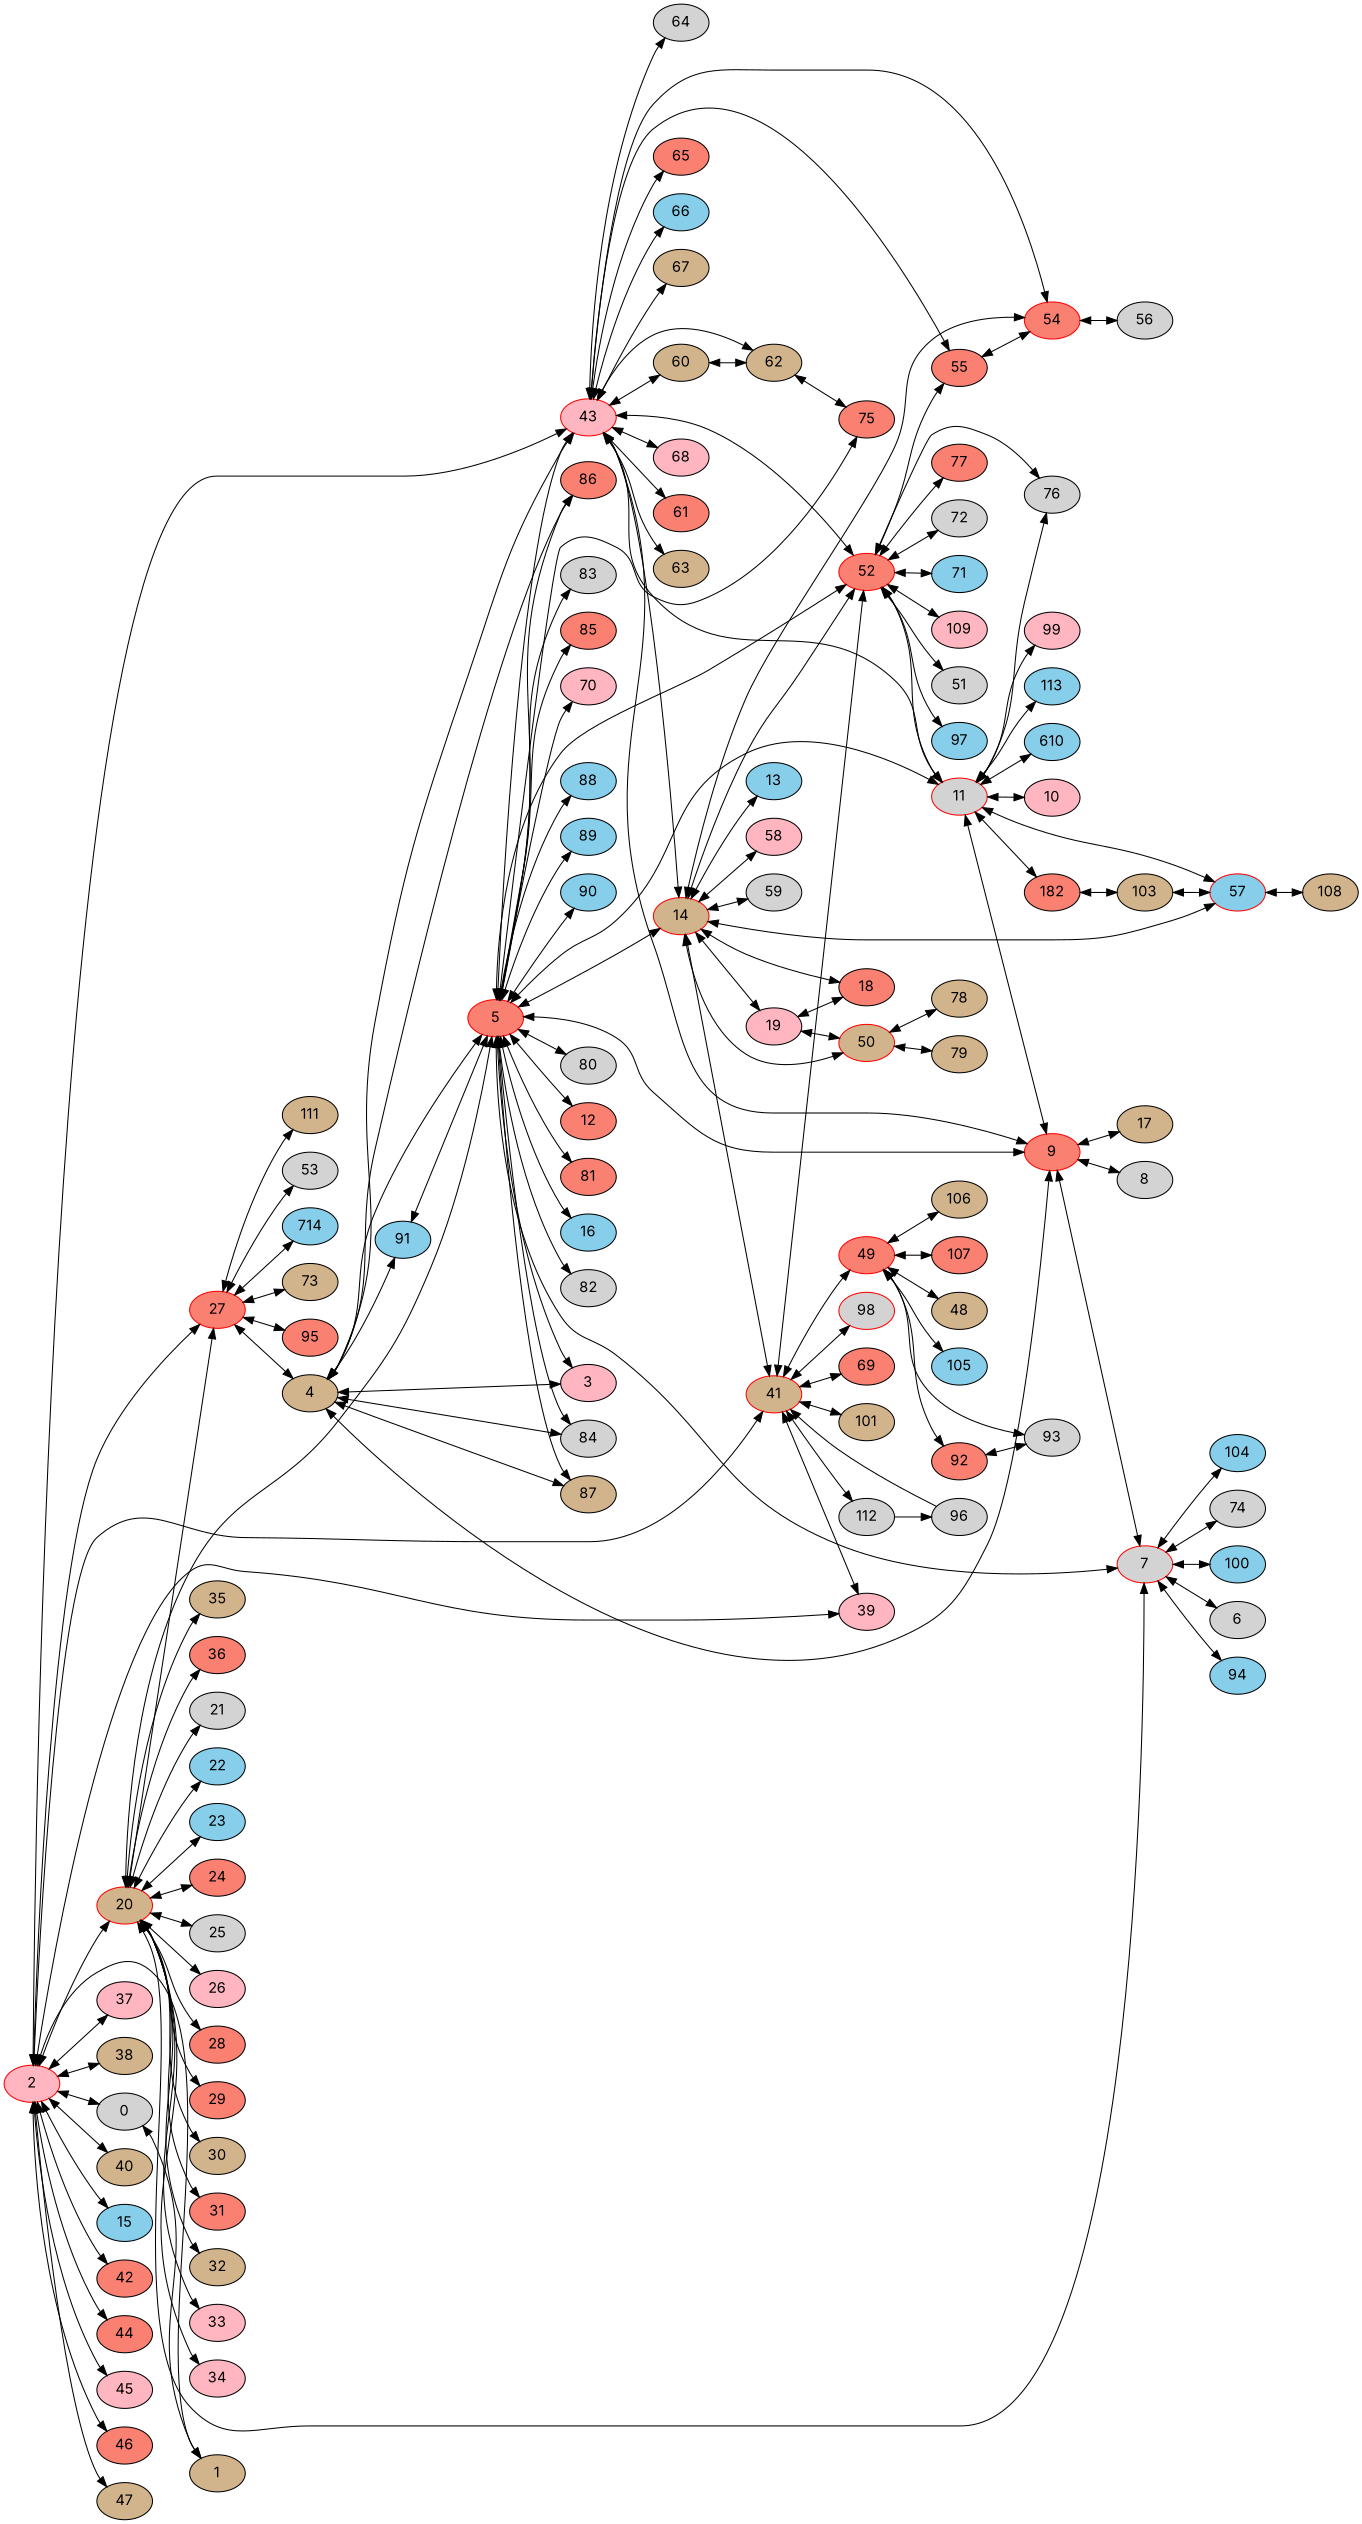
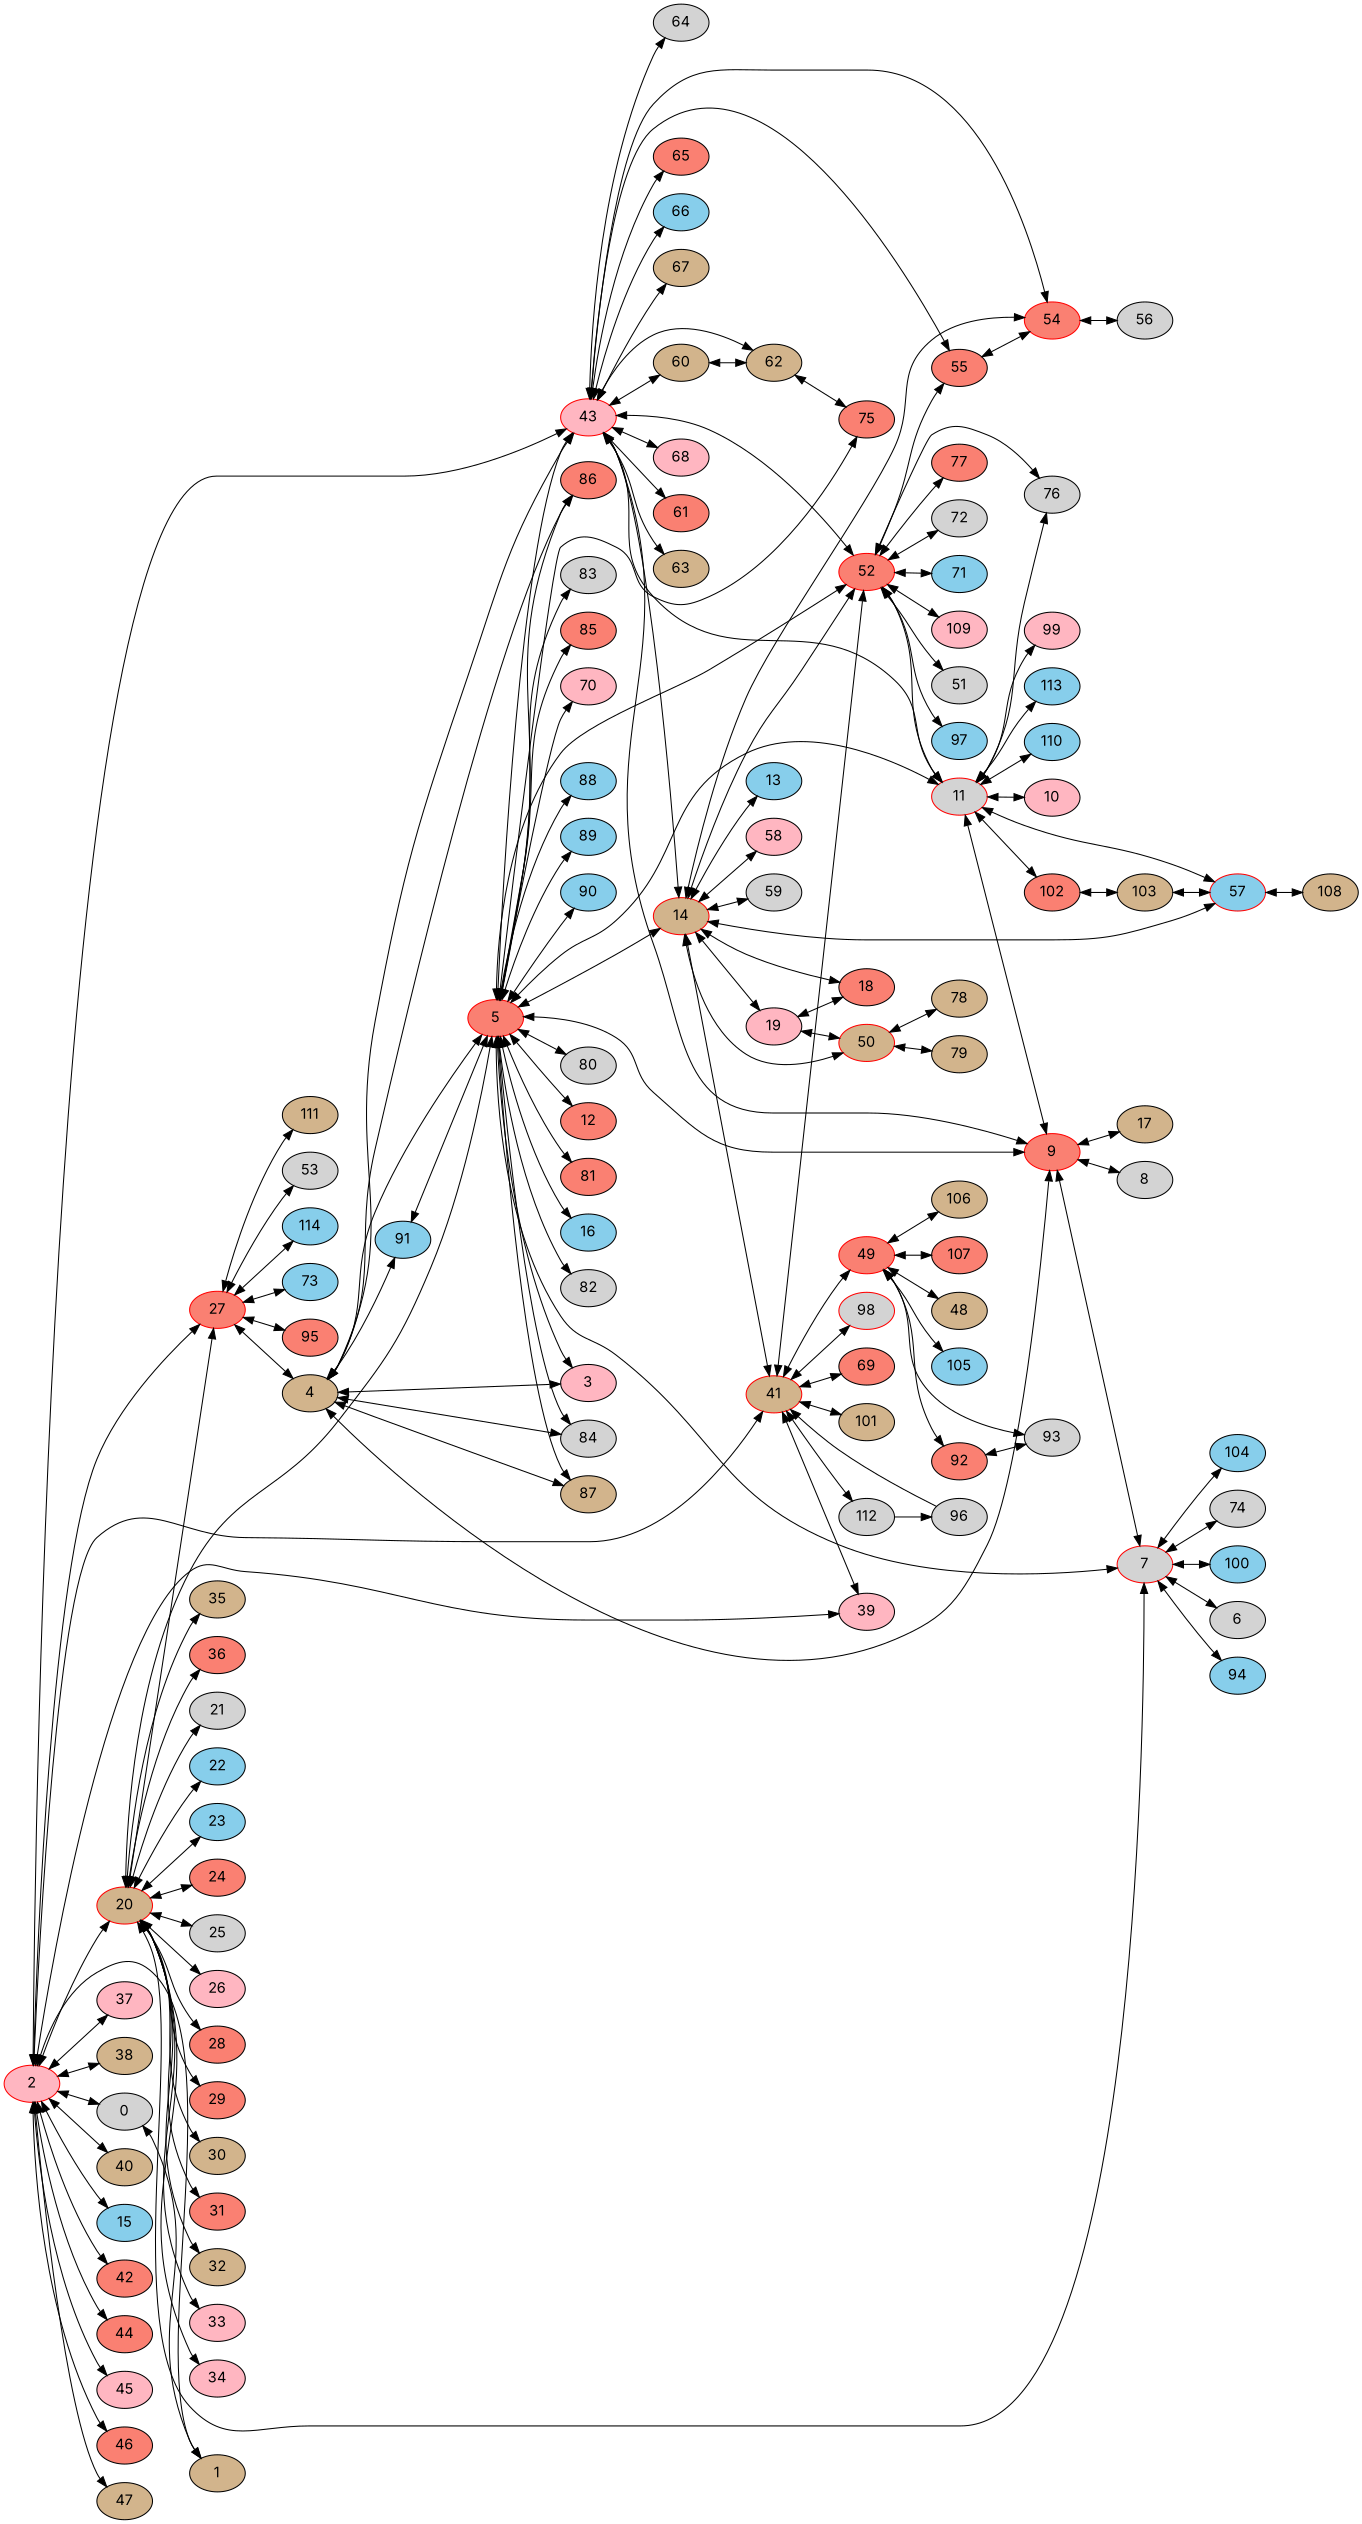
node "610": label "610" -> "110"
node "182": label "182" -> "102"
node "714": label "714" -> "114"
node "73": fillcolor tan -> skyblue
